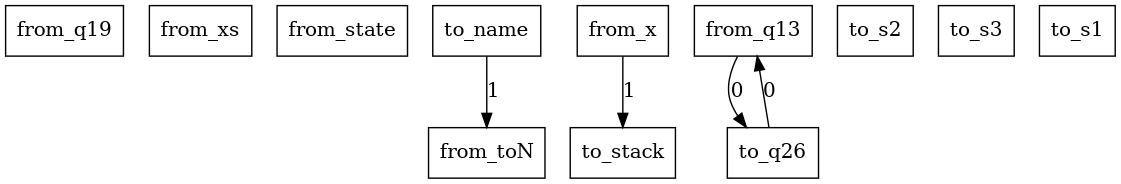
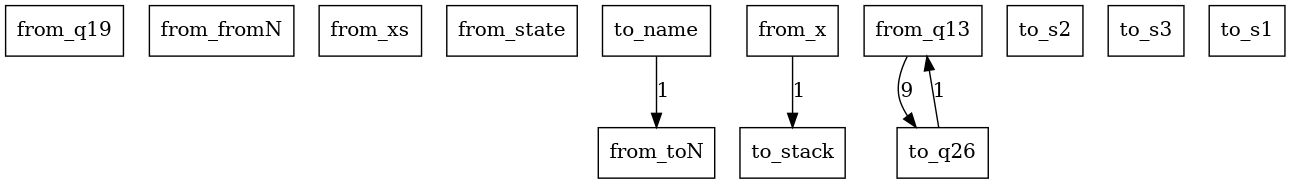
node "from_fromN": added
edge "from_q13" -> "to_q26": label "0" -> "9"
edge "to_q26" -> "from_q13": label "0" -> "1"
